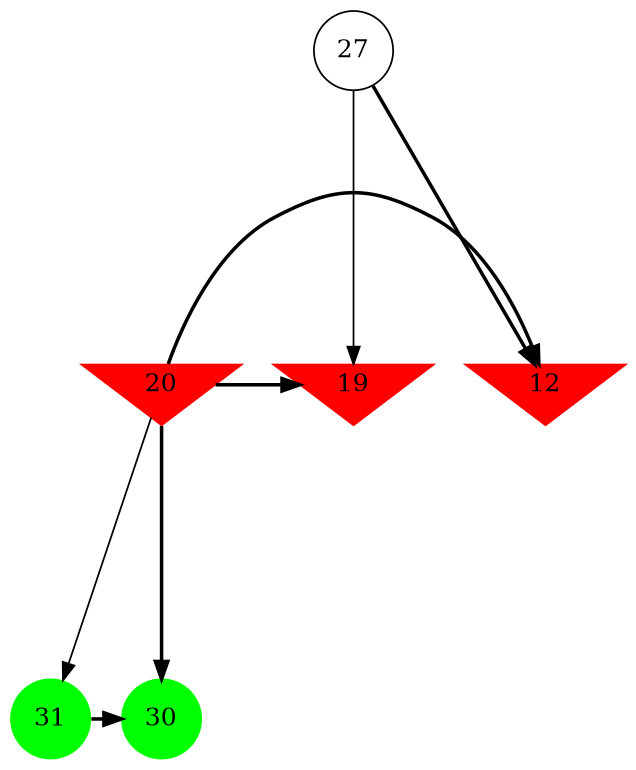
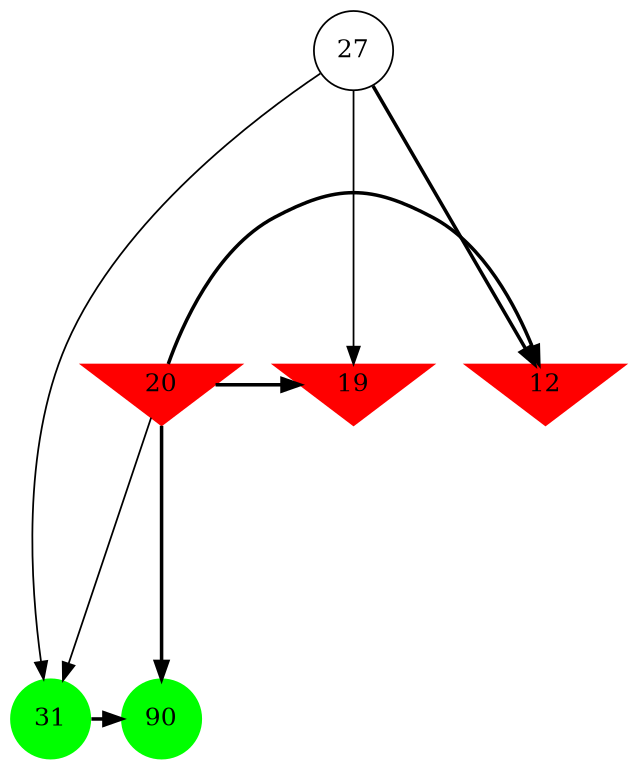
edge "27" -> "31": added
node "30": label "30" -> "90"
